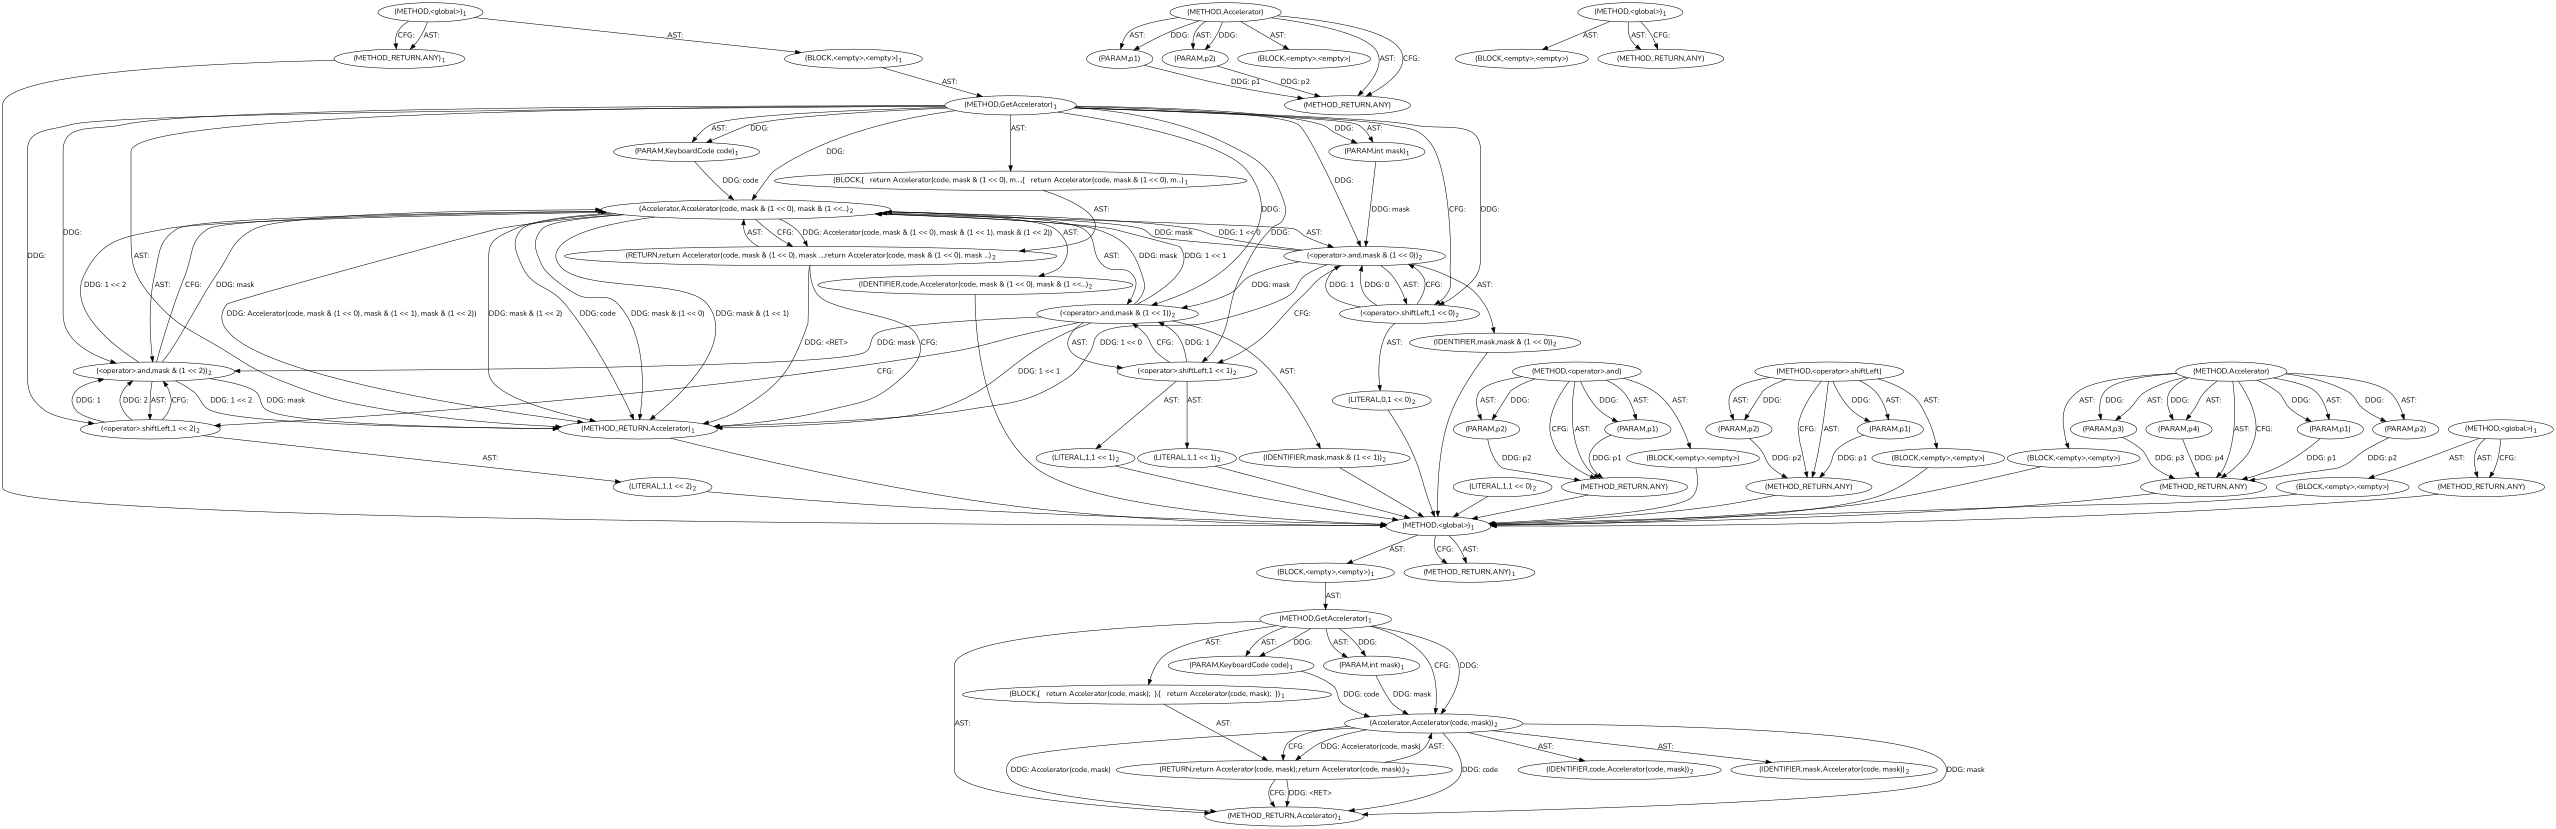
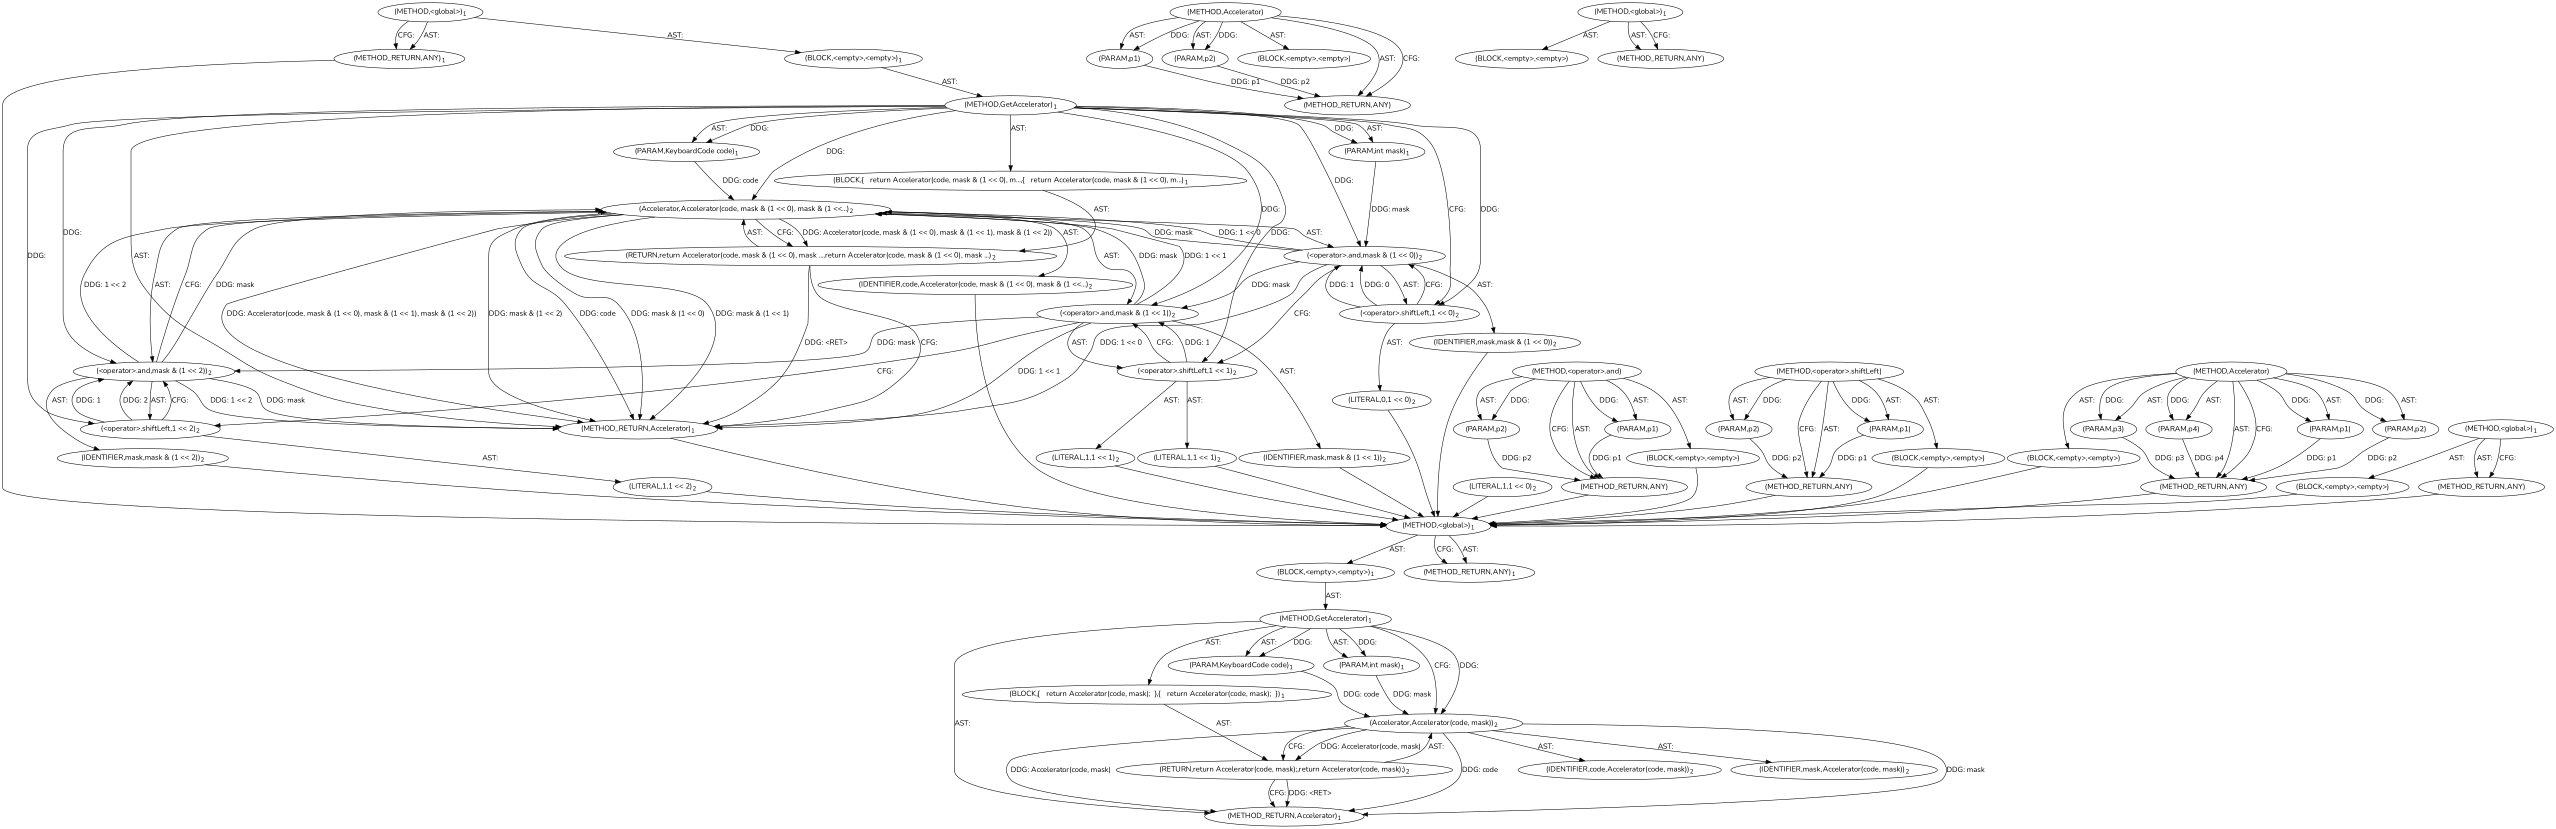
node "(IDENTIFIER,mask,mask & (1 << 2))": added
